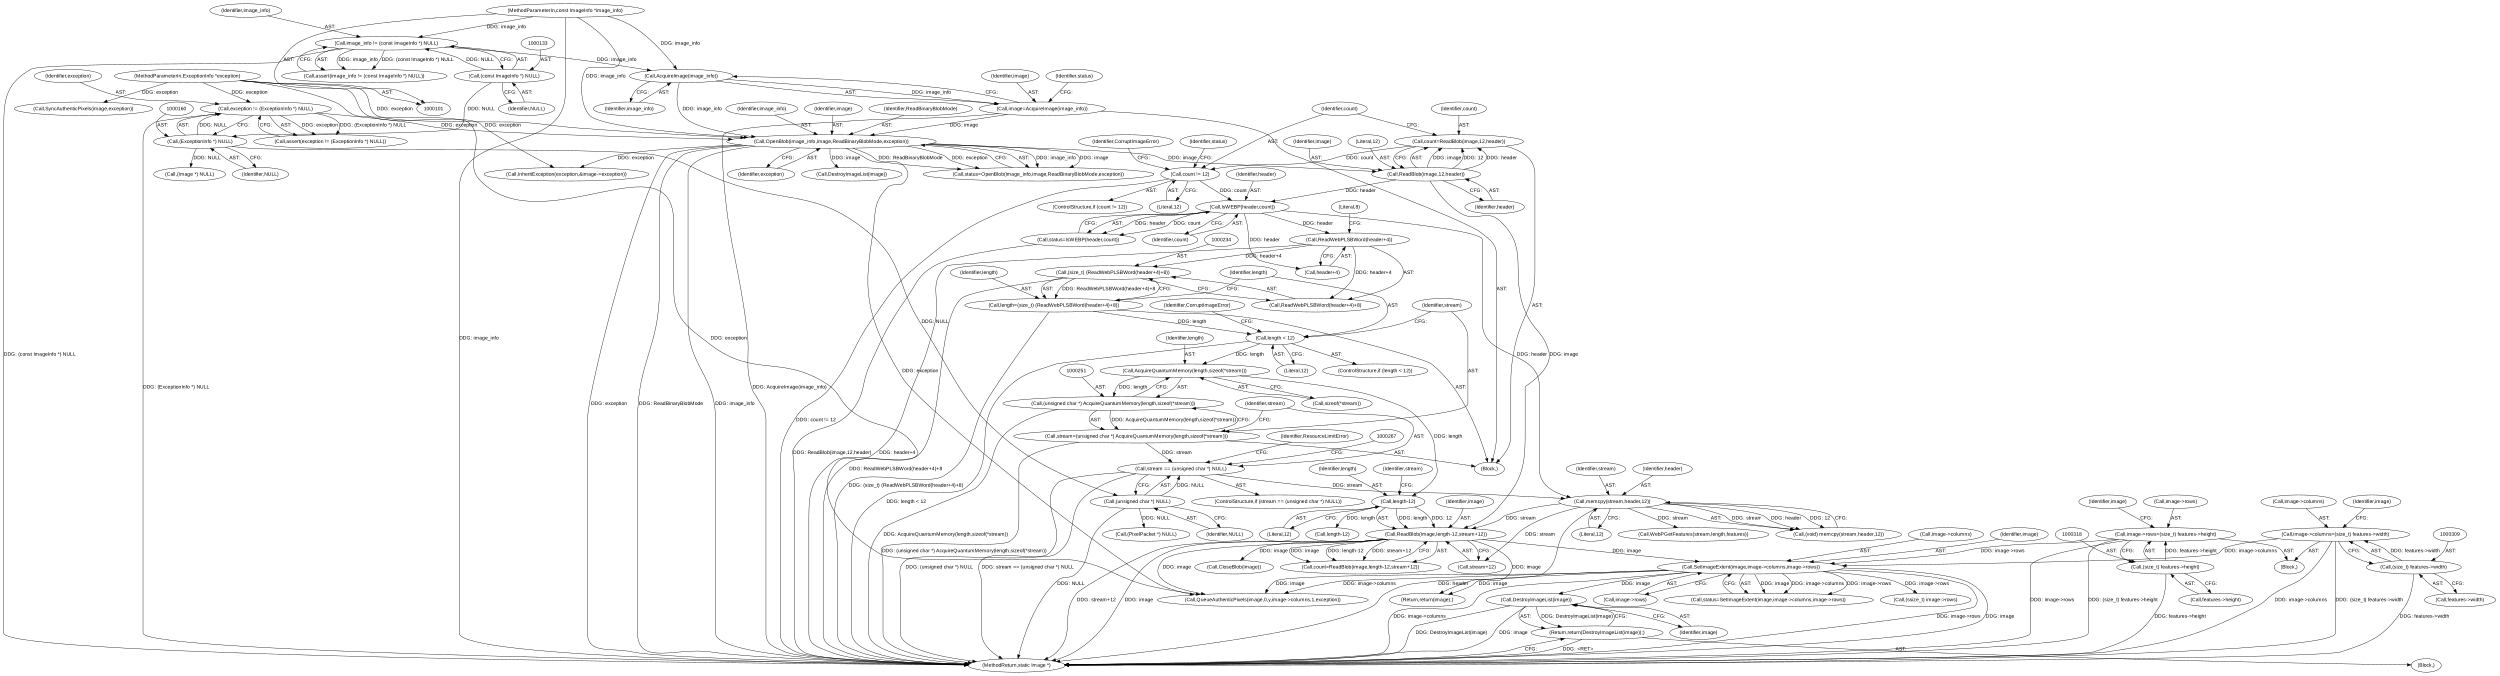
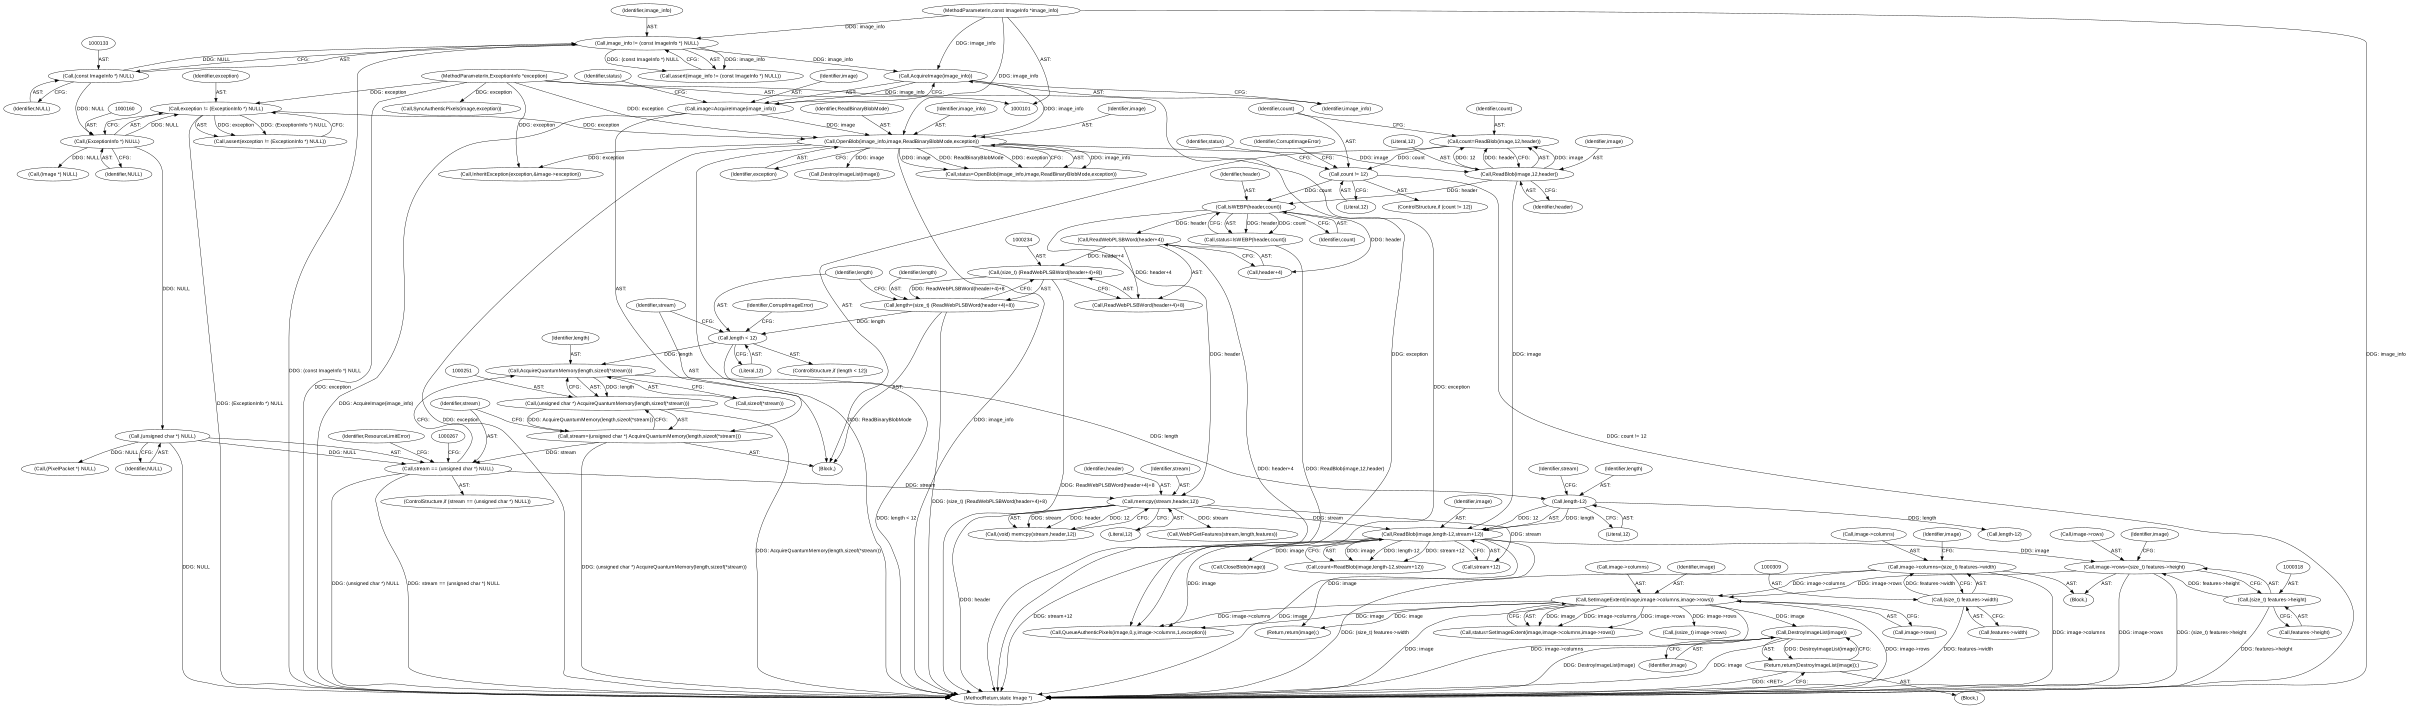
node "(Literal,8)": removed
edge "(Call,stream == (unsigned char *) NULL)" -> "(Call,(unsigned char *) NULL)": now "(Call,stream == (unsigned char *) NULL)" -> "(Call,AcquireQuantumMemory(length,sizeof(*stream)))"
edge "(Call,ReadBlob(image,length-12,stream+12))" -> "(Call,SetImageExtent(image,image->columns,image->rows))": now "(Call,ReadBlob(image,length-12,stream+12))" -> "(Call,image->rows=(size_t) features->height)"
edge "(MethodParameterIn,ExceptionInfo *exception)" -> "(MethodReturn,static Image *)": added, label "DDG: exception"
